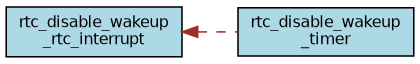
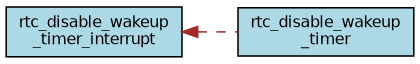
node "rtc_disable_wakeup _rtc_interrupt": label "rtc_disable_wakeup _rtc_interrupt" -> "rtc_disable_wakeup _timer_interrupt"
